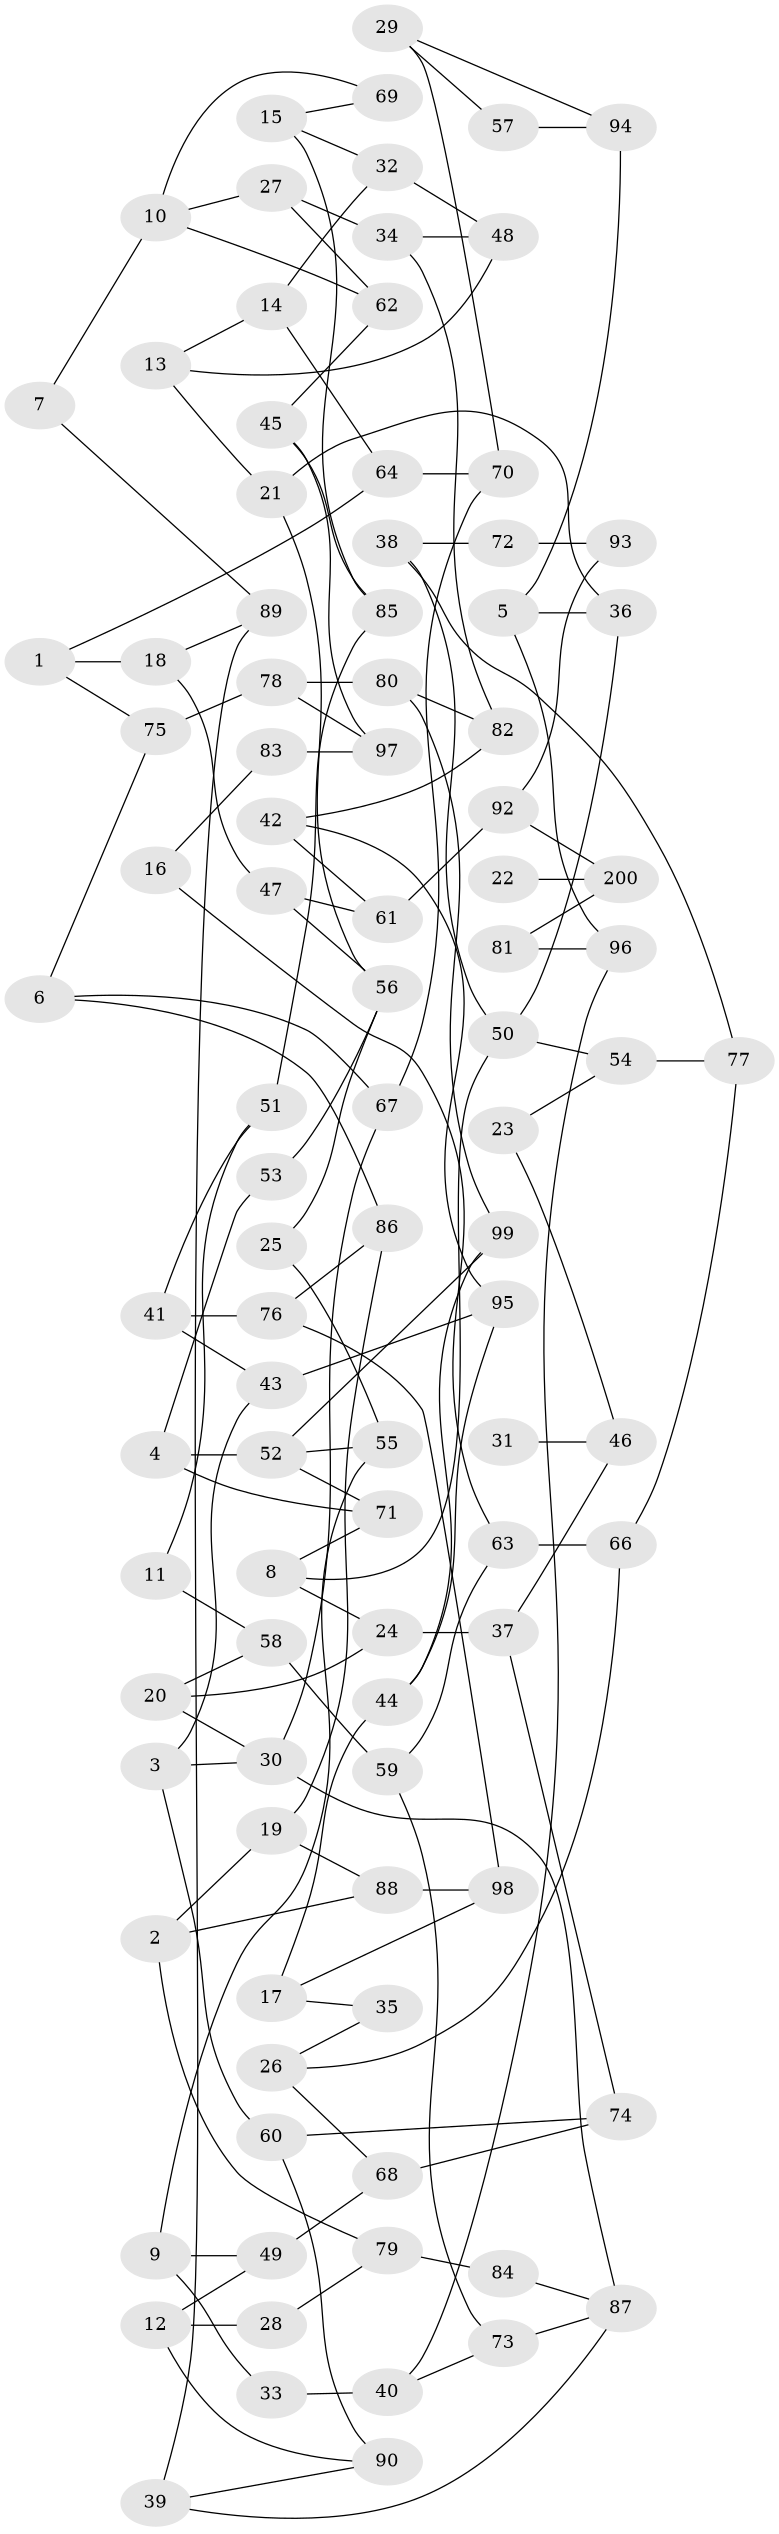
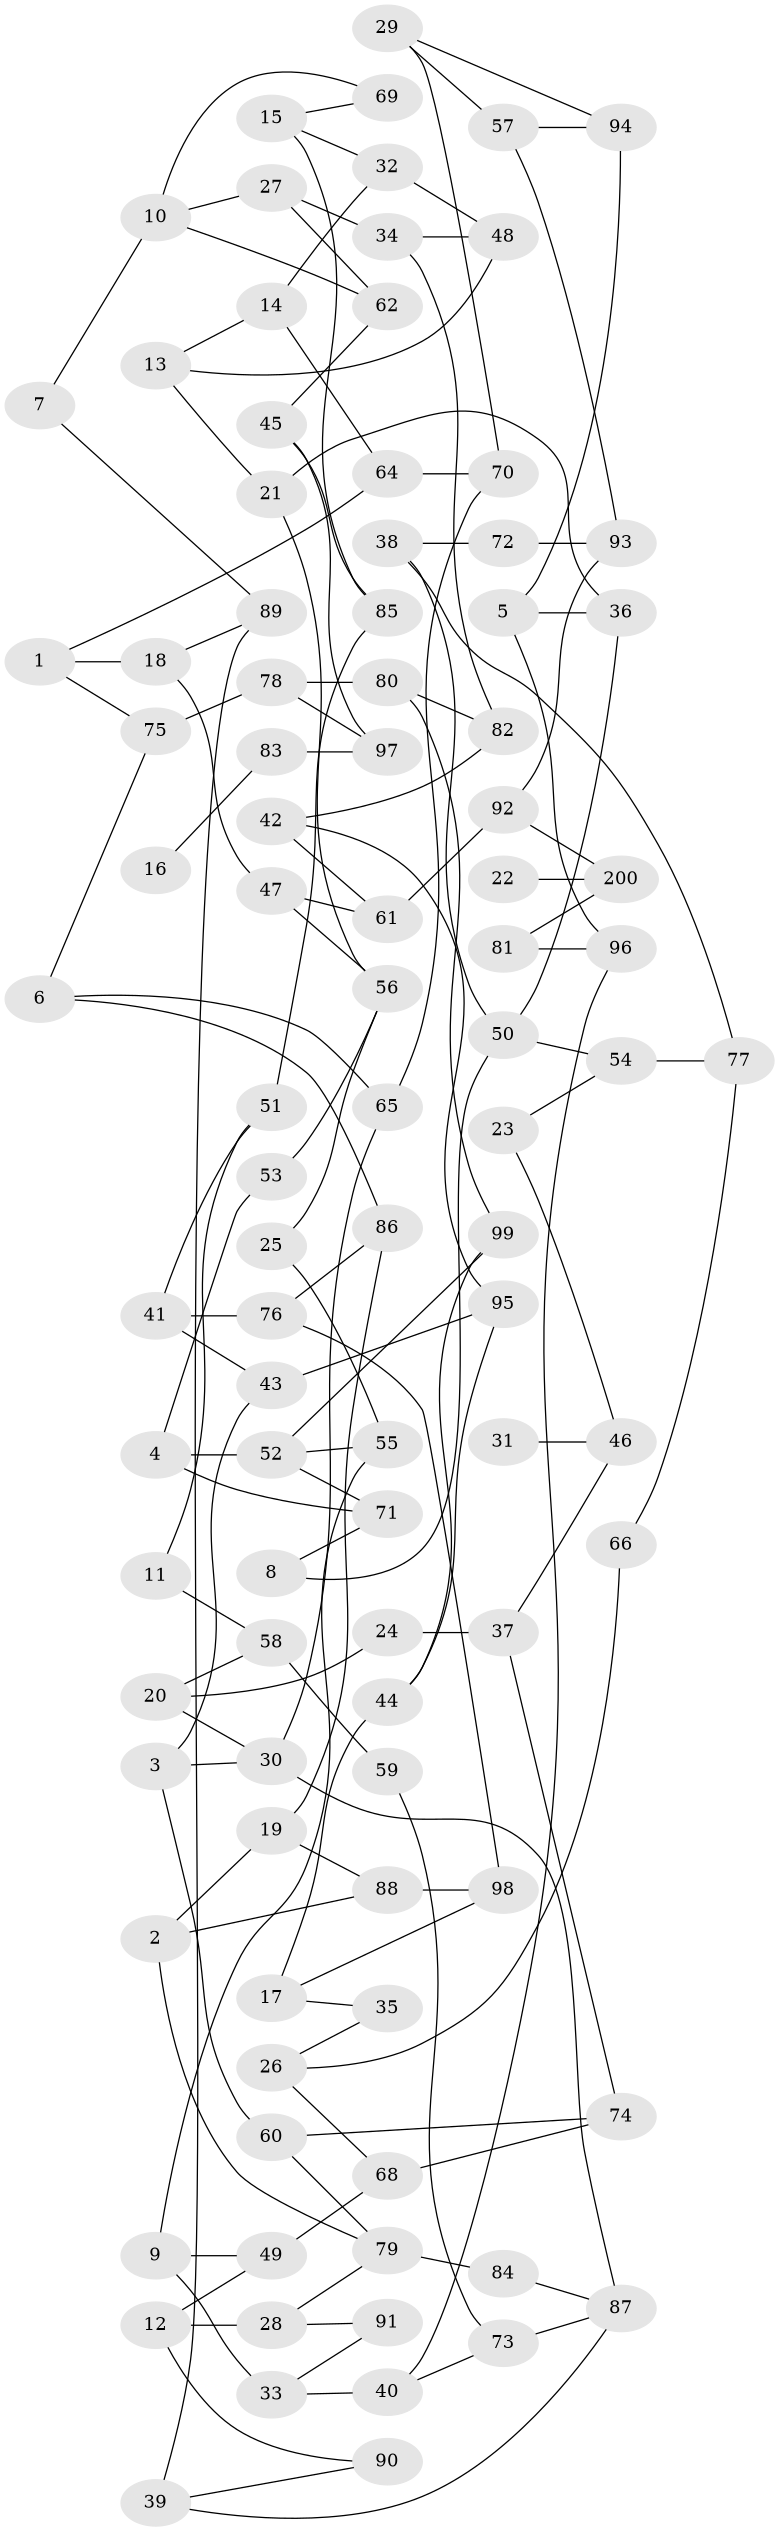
edge "57" -- "93": added
node "67": label "67" -> "65"
node "63": removed
edge "8" -- "24": removed
edge "60" -- "90": now "60" -- "79"
node "91": added
